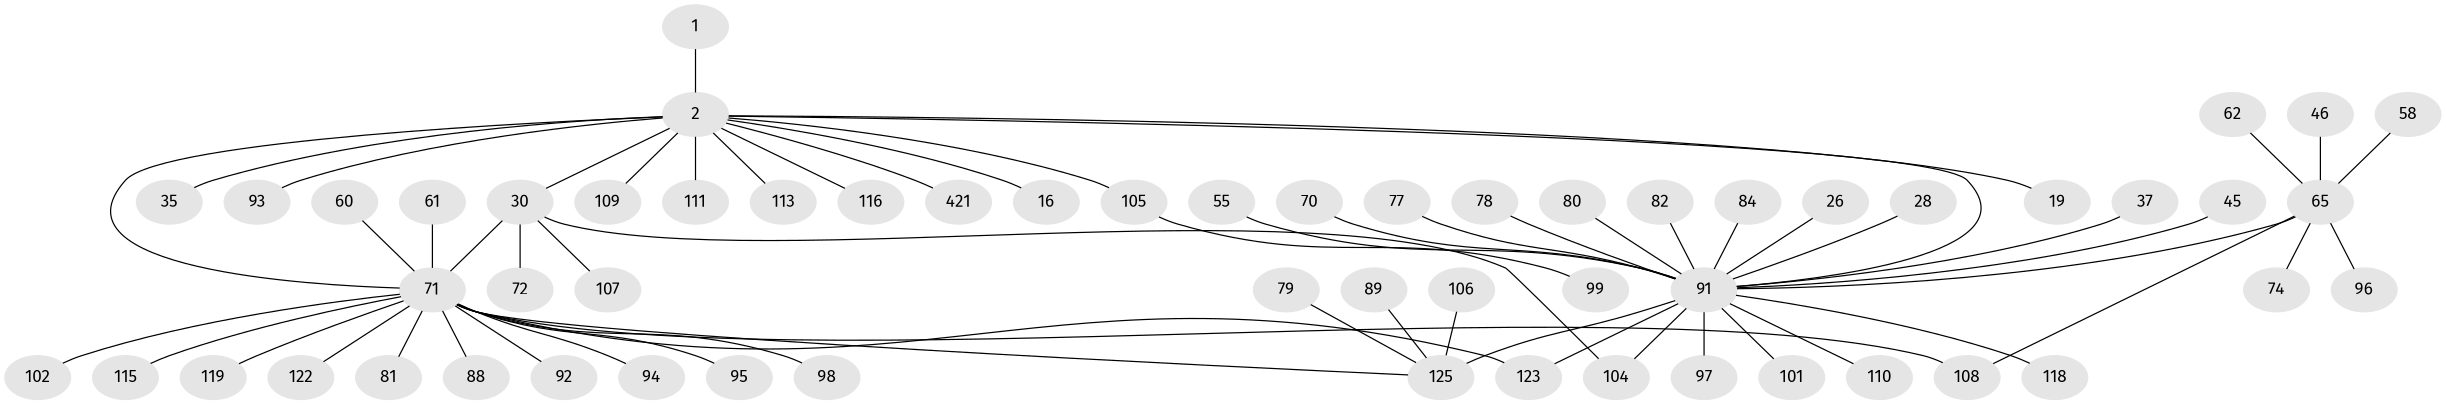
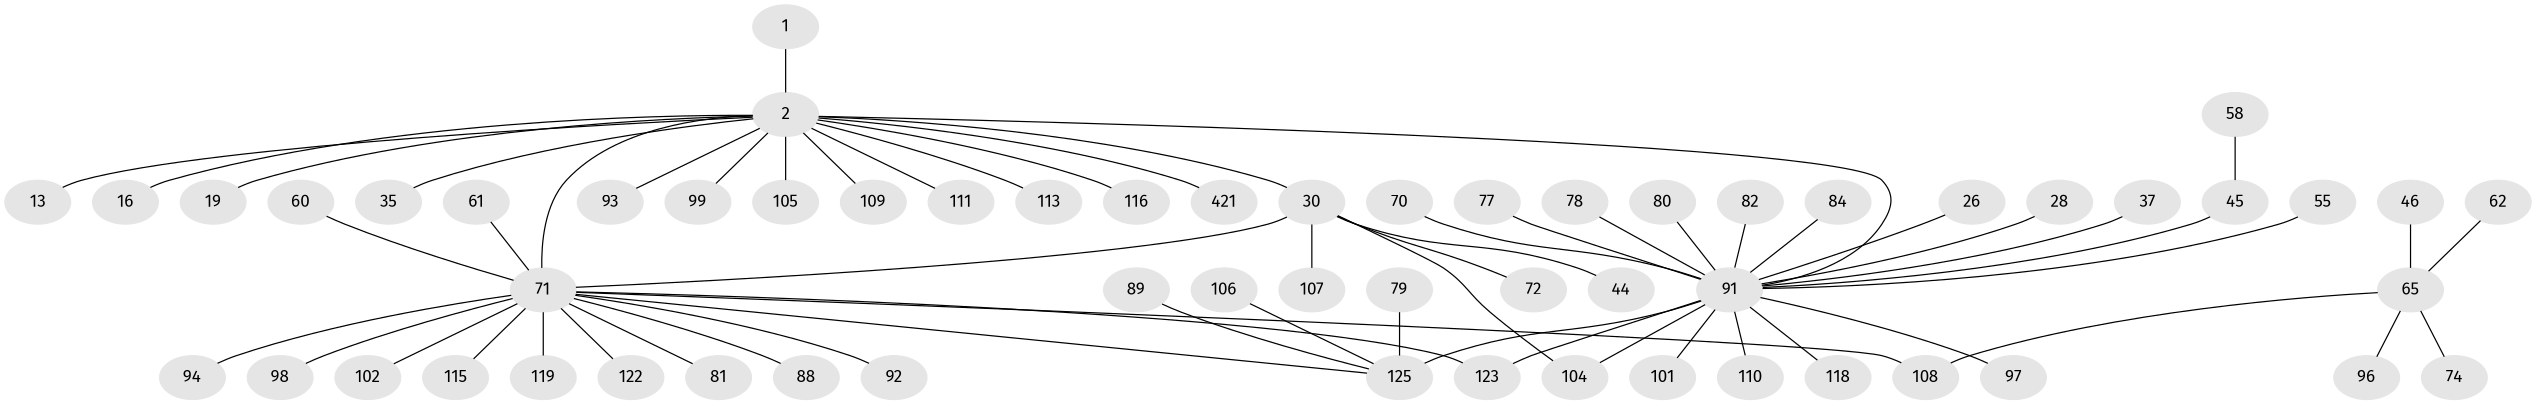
edge "58" -- "65": now "58" -- "45"
node "13": added
edge "105" -- "99": now "2" -- "99"
edge "65" -- "91": removed
node "44": added
node "95": removed
